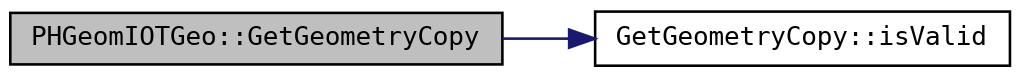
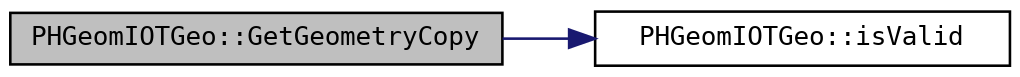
node "GetGeometryCopy::isValid": label "GetGeometryCopy::isValid" -> "PHGeomIOTGeo::isValid"
